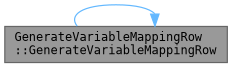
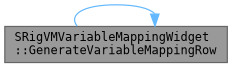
node "GenerateVariableMappingRow ::GenerateVariableMappingRow": label "GenerateVariableMappingRow ::GenerateVariableMappingRow" -> "SRigVMVariableMappingWidget ::GenerateVariableMappingRow"
